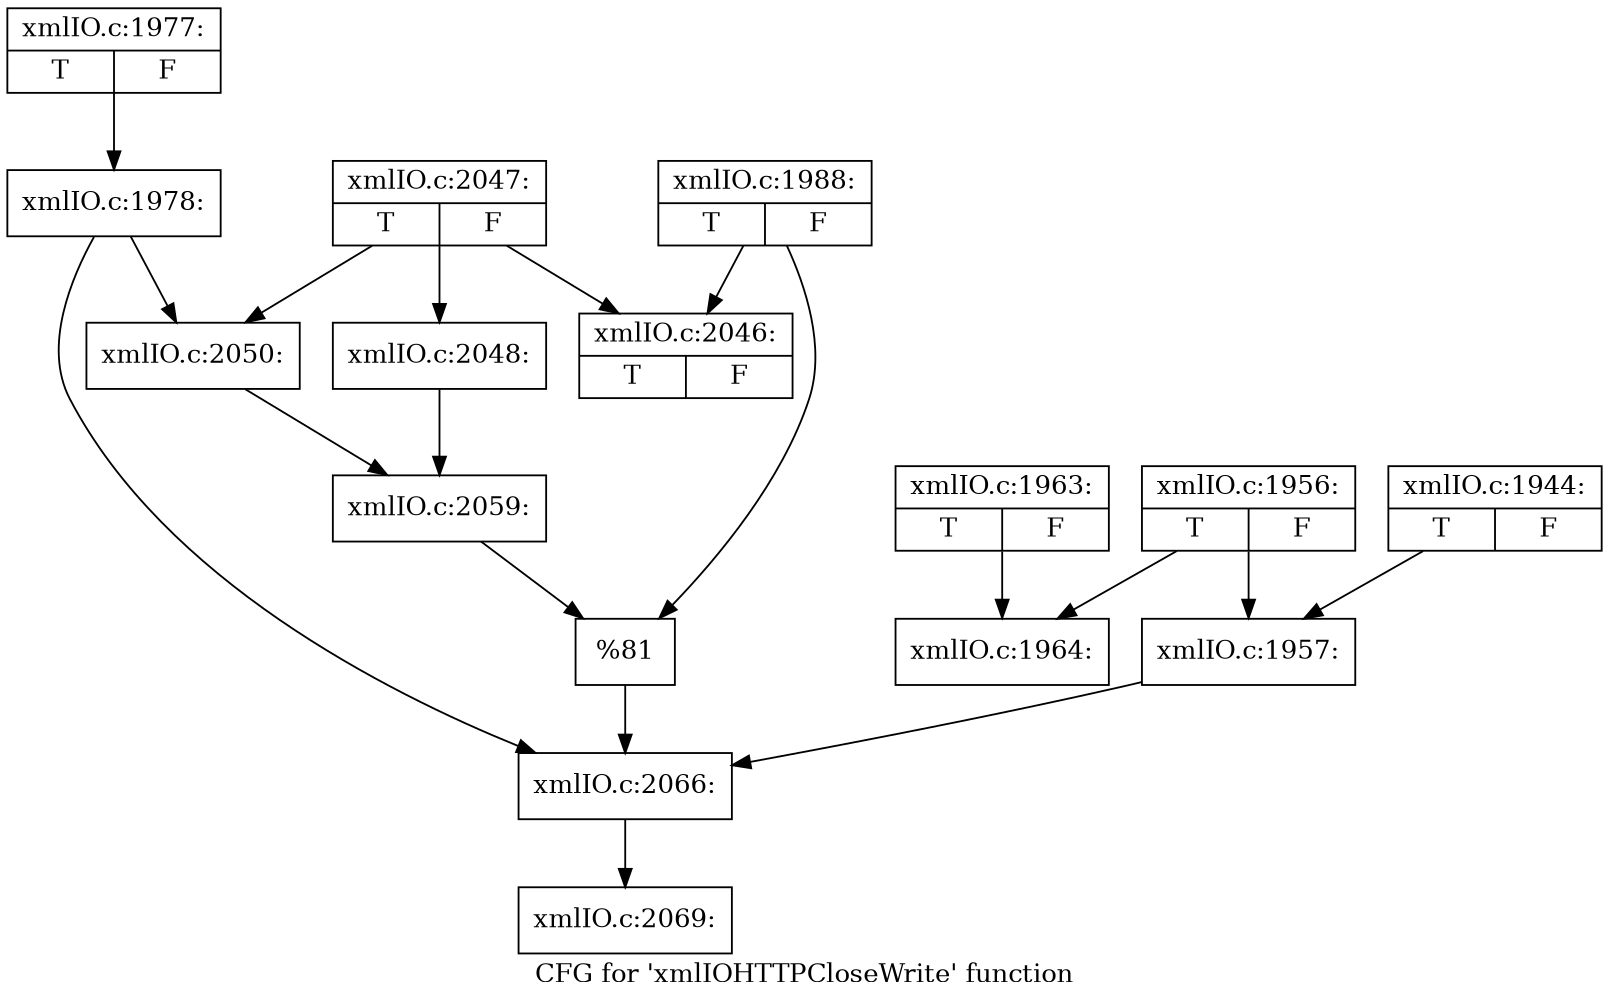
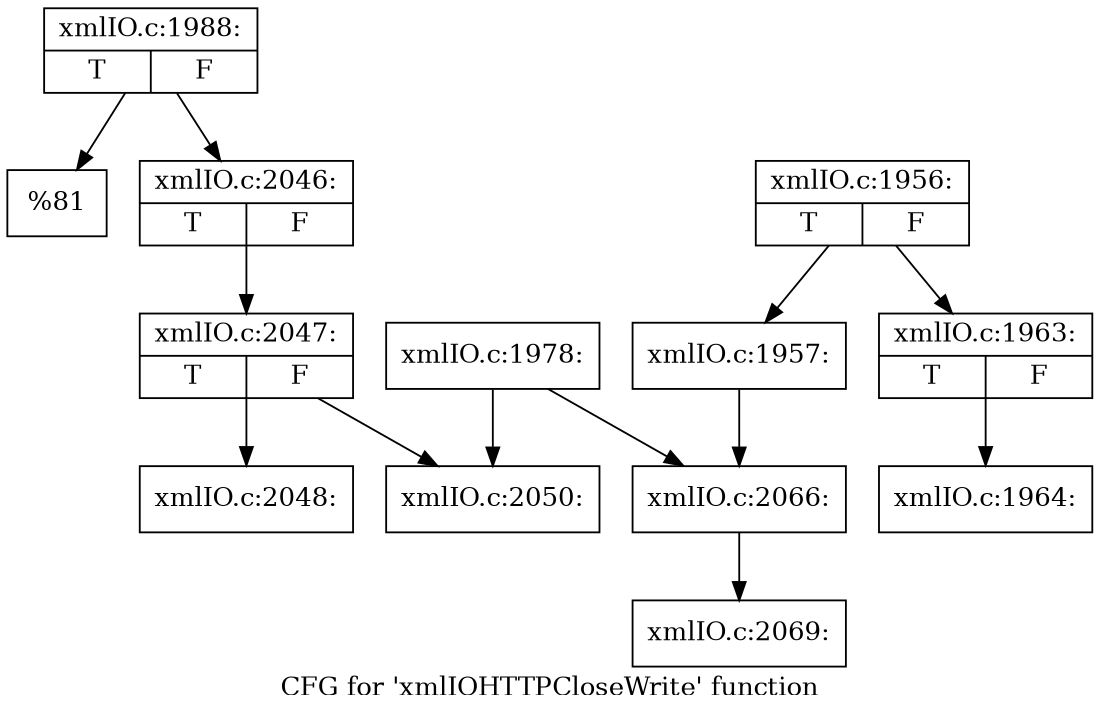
node "xmlIO.c:1977:": removed
edge "xmlIO.c:2047:" -> "xmlIO.c:2046:": reversed
node "xmlIO.c:2059:": removed
node "xmlIO.c:1944:": removed
edge "xmlIO.c:1956:" -> "xmlIO.c:1964:": now "xmlIO.c:1956:" -> "xmlIO.c:1963:"
edge "%81" -> "xmlIO.c:2066:": removed
